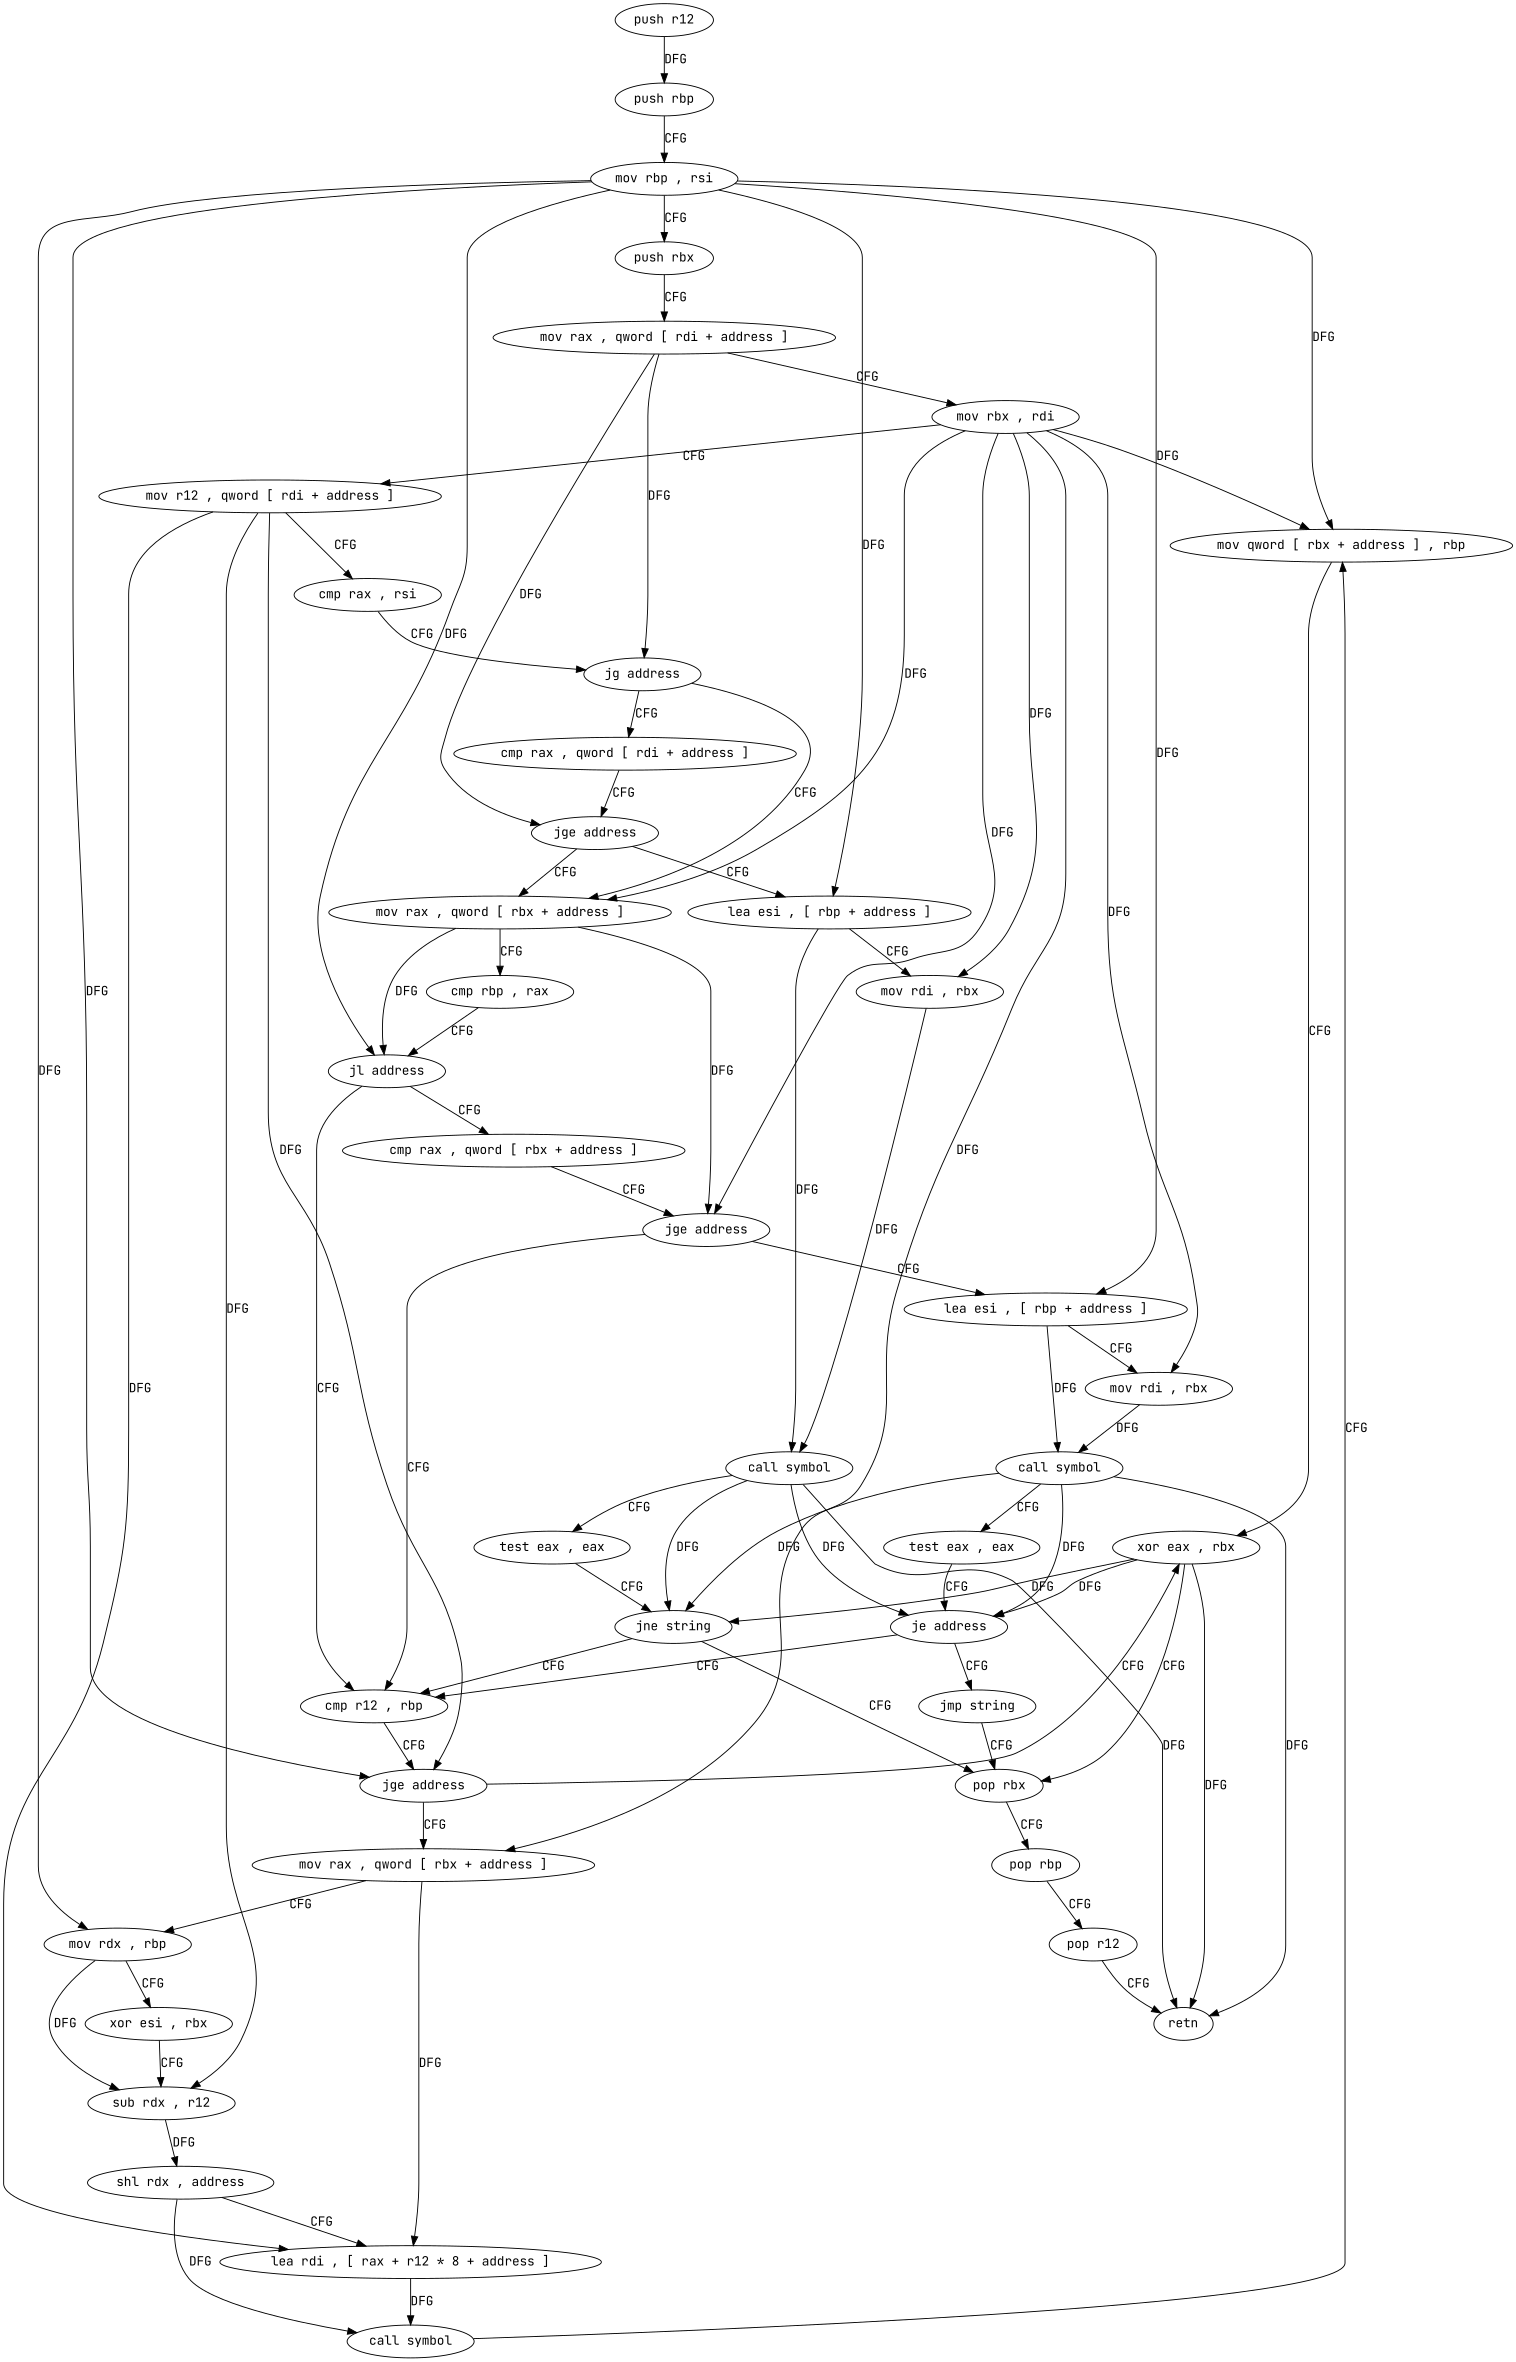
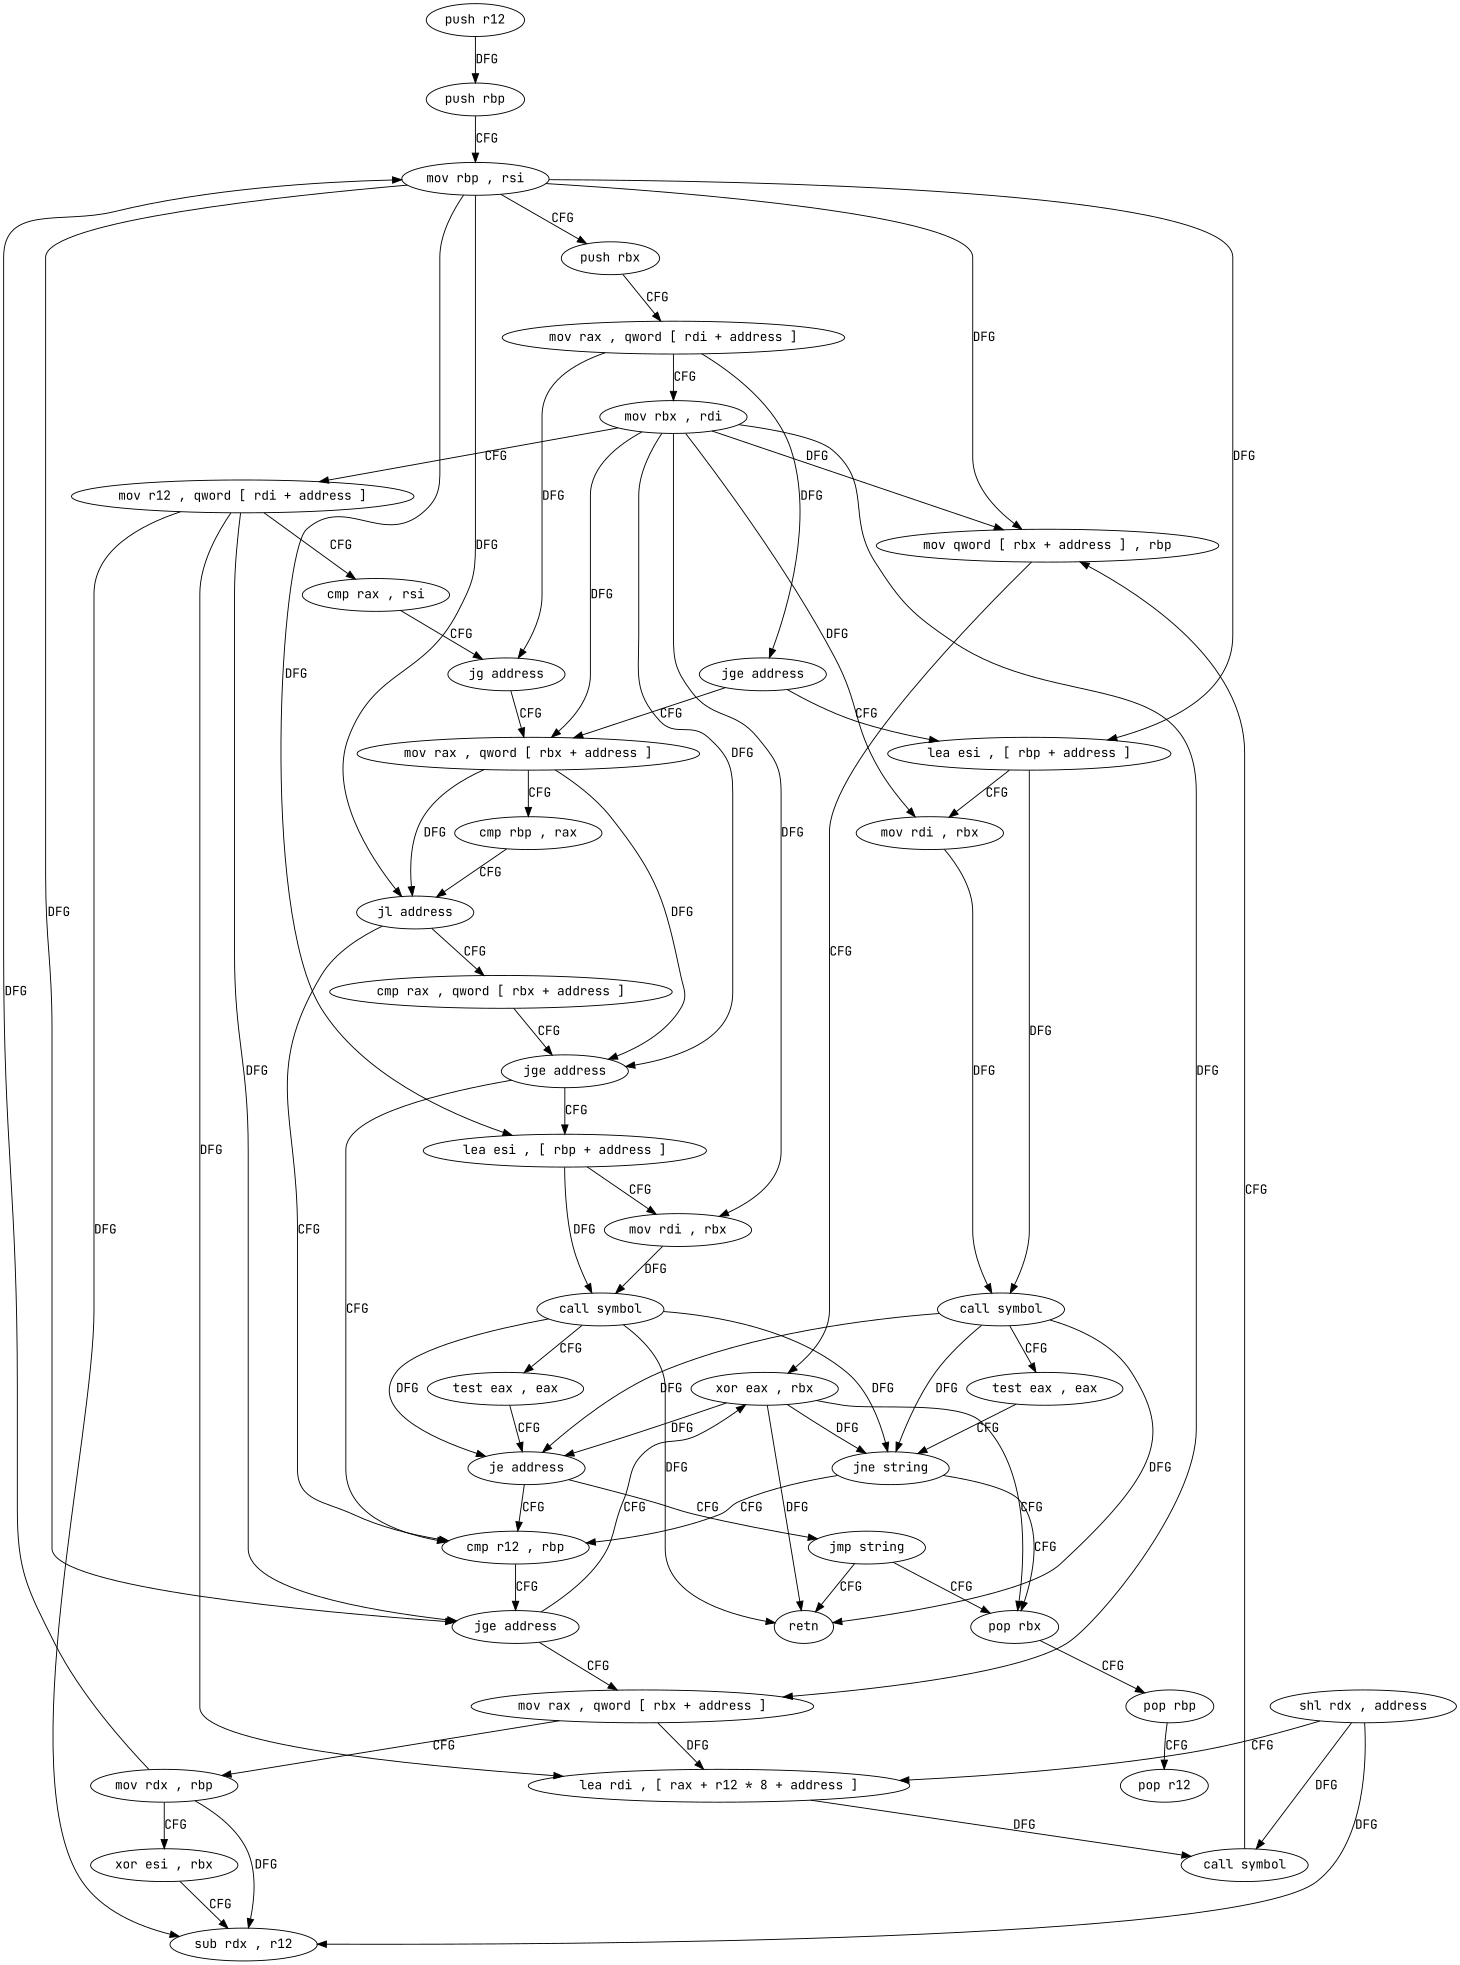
node "cmp rax , qword [ rdi + address ]": removed
edge "mov rbp , rsi" -> "mov rdx , rbp": reversed
edge "pop r12" -> "retn": now "jmp string" -> "retn"
edge "sub rdx , r12" -> "shl rdx , address": reversed
